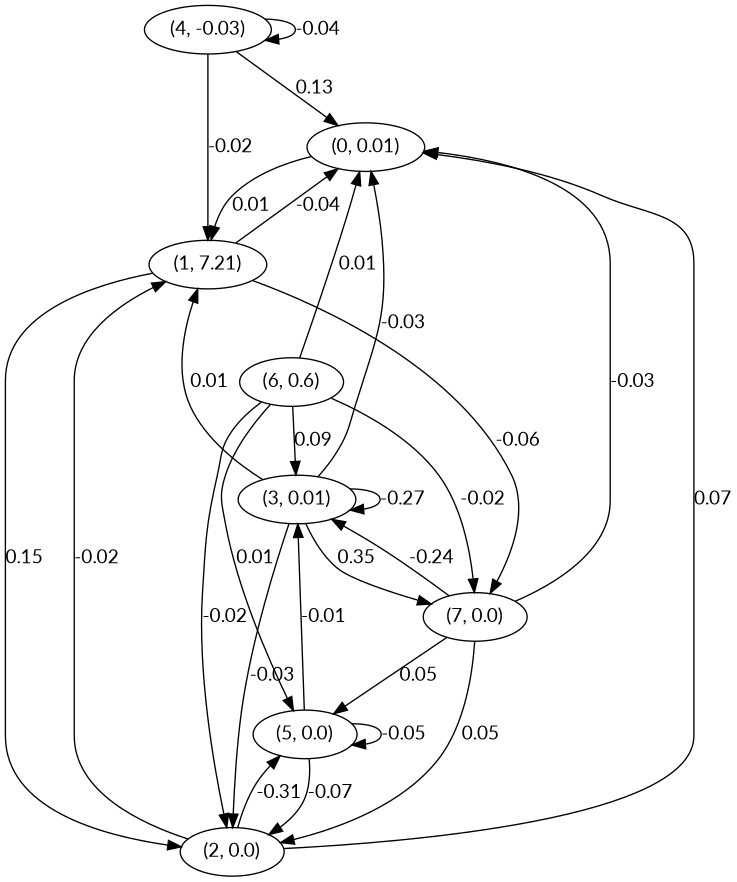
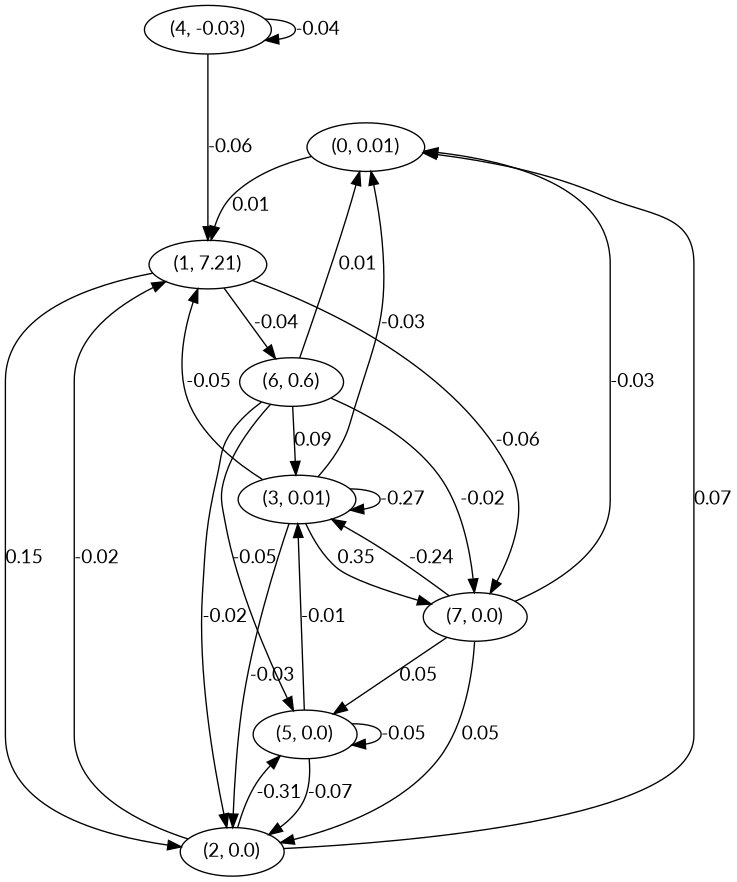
edge "(4, -0.03)" -> "(0, 0.01)": removed, label "0.13"
edge "(4, -0.03)" -> "(1, 7.21)": label "-0.02" -> "-0.06"
edge "(1, 7.21)" -> "(0, 0.01)": now "(1, 7.21)" -> "(6, 0.6)"
edge "(3, 0.01)" -> "(1, 7.21)": label "0.01" -> "-0.05"
edge "(6, 0.6)" -> "(5, 0.0)": label "0.01" -> "-0.05"
